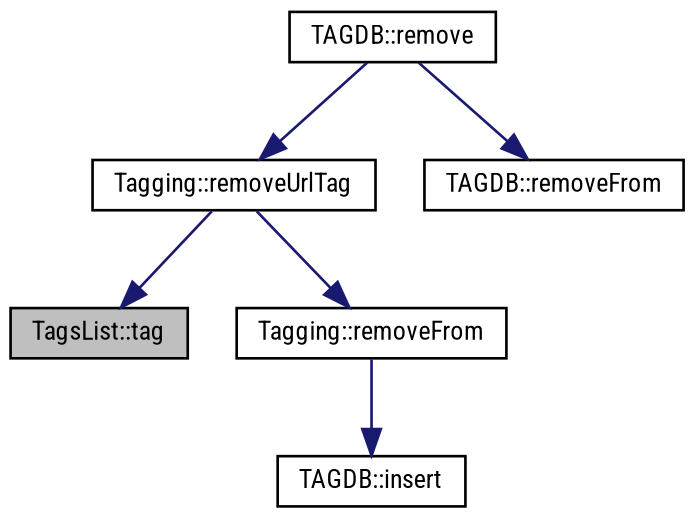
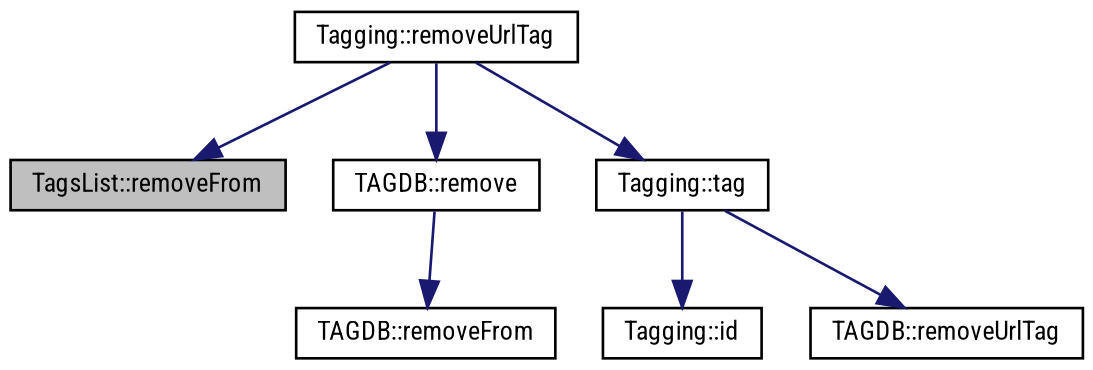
edge "TAGDB::remove" -> "Tagging::removeUrlTag": reversed
node "TagsList::tag": label "TagsList::tag" -> "TagsList::removeFrom"
node "Tagging::removeFrom": label "Tagging::removeFrom" -> "Tagging::tag"
node "Tagging::id": added
node "TAGDB::insert": label "TAGDB::insert" -> "TAGDB::removeUrlTag"
